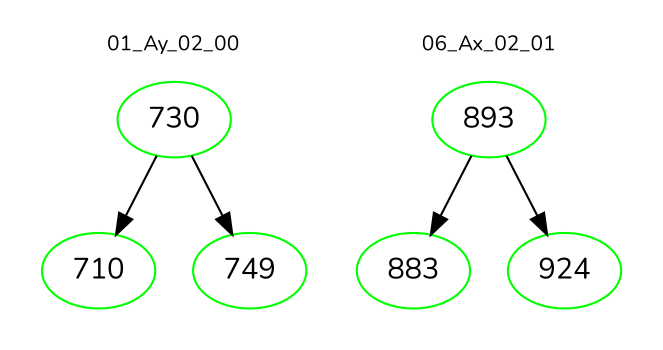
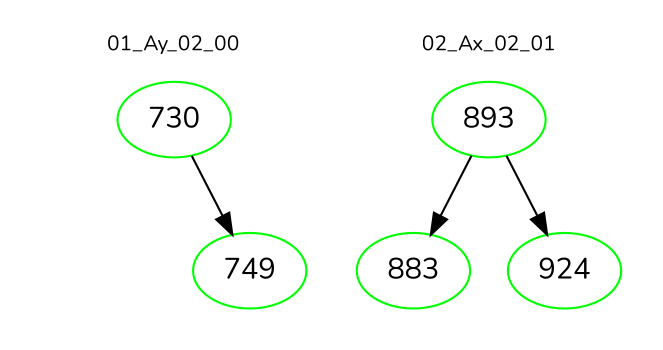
cluster "06_Ax_02_01": label "06_Ax_02_01" -> "02_Ax_02_01"
node "710": removed
